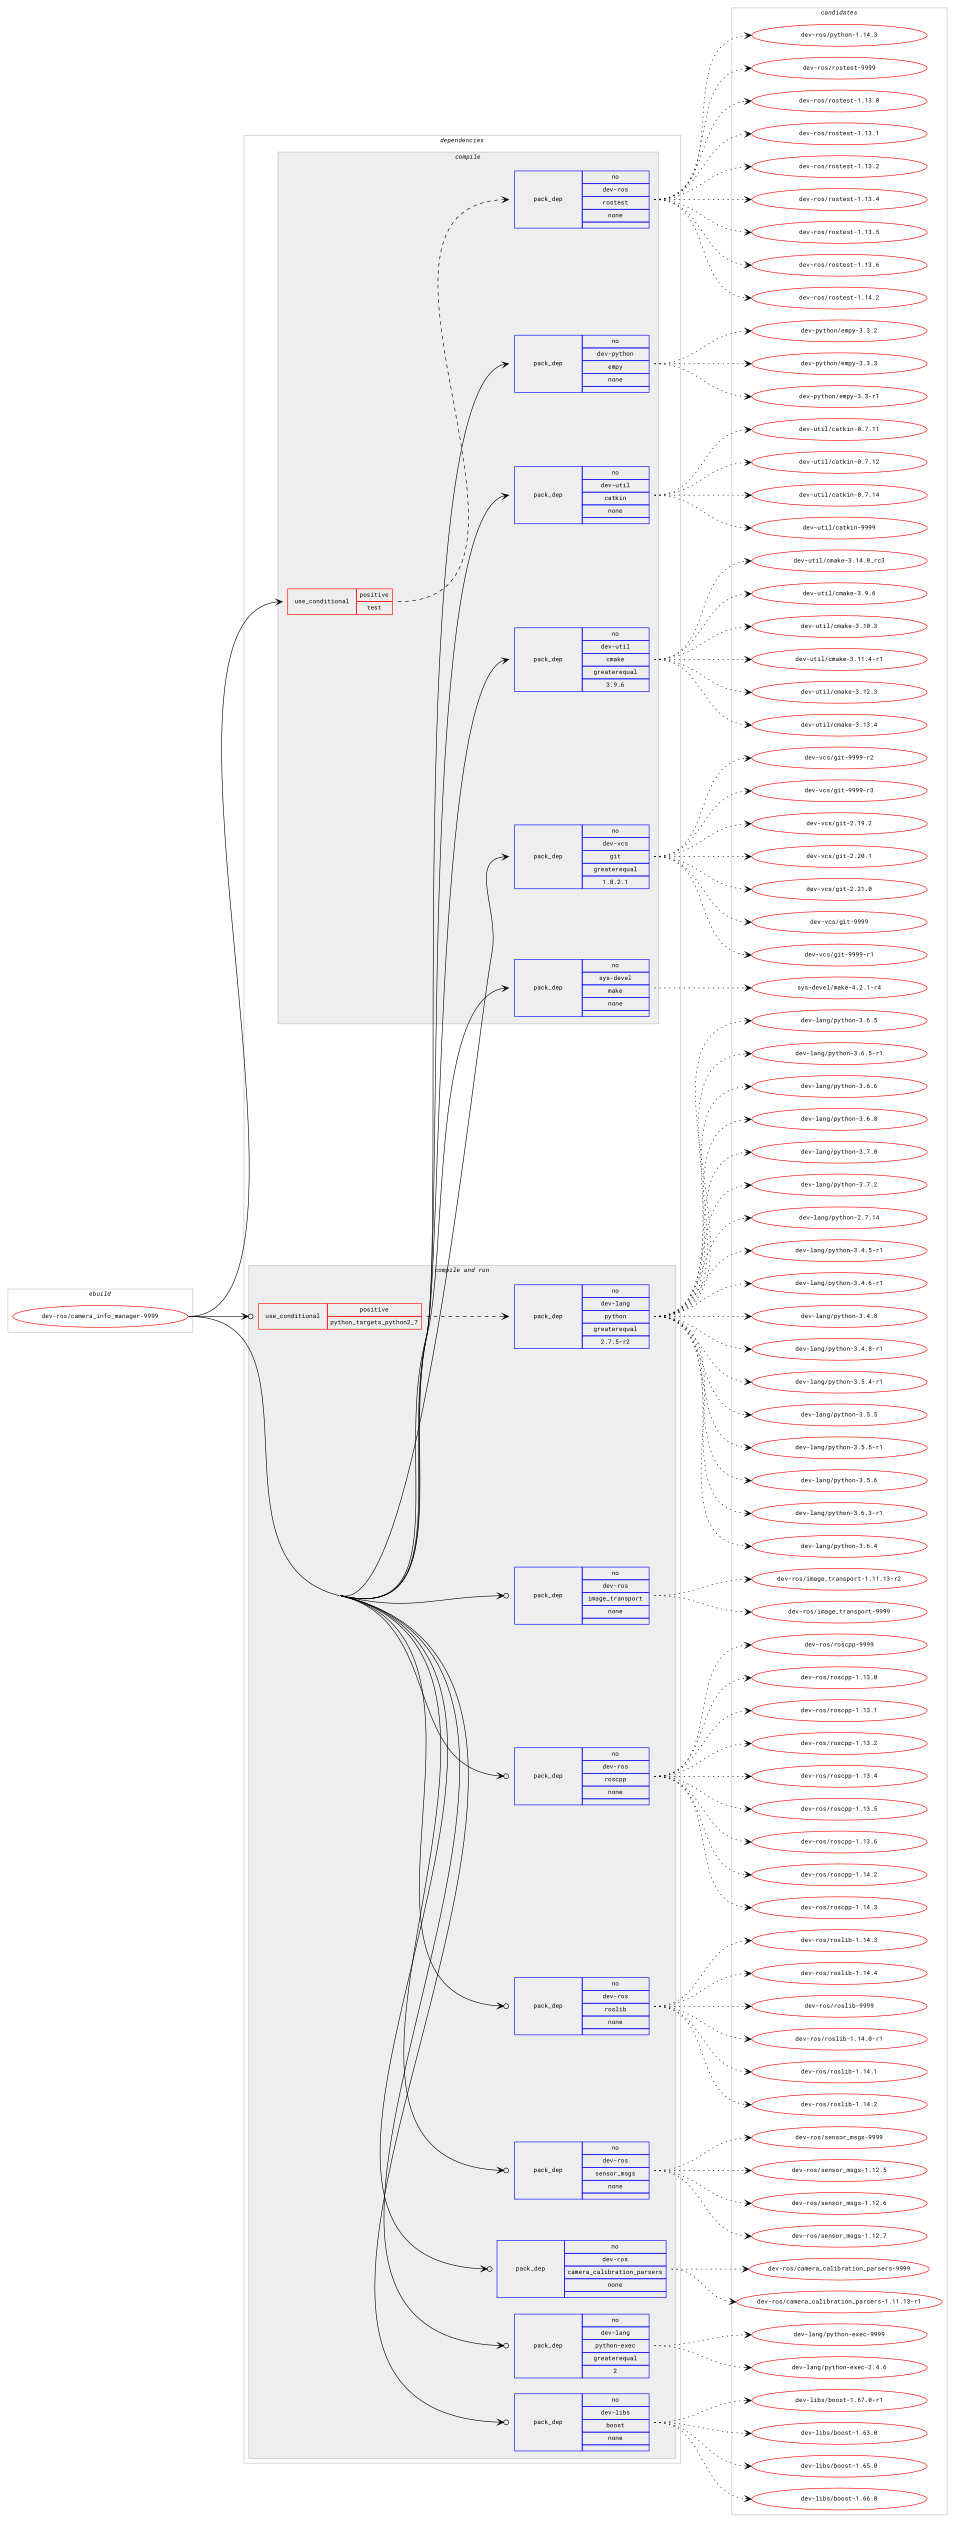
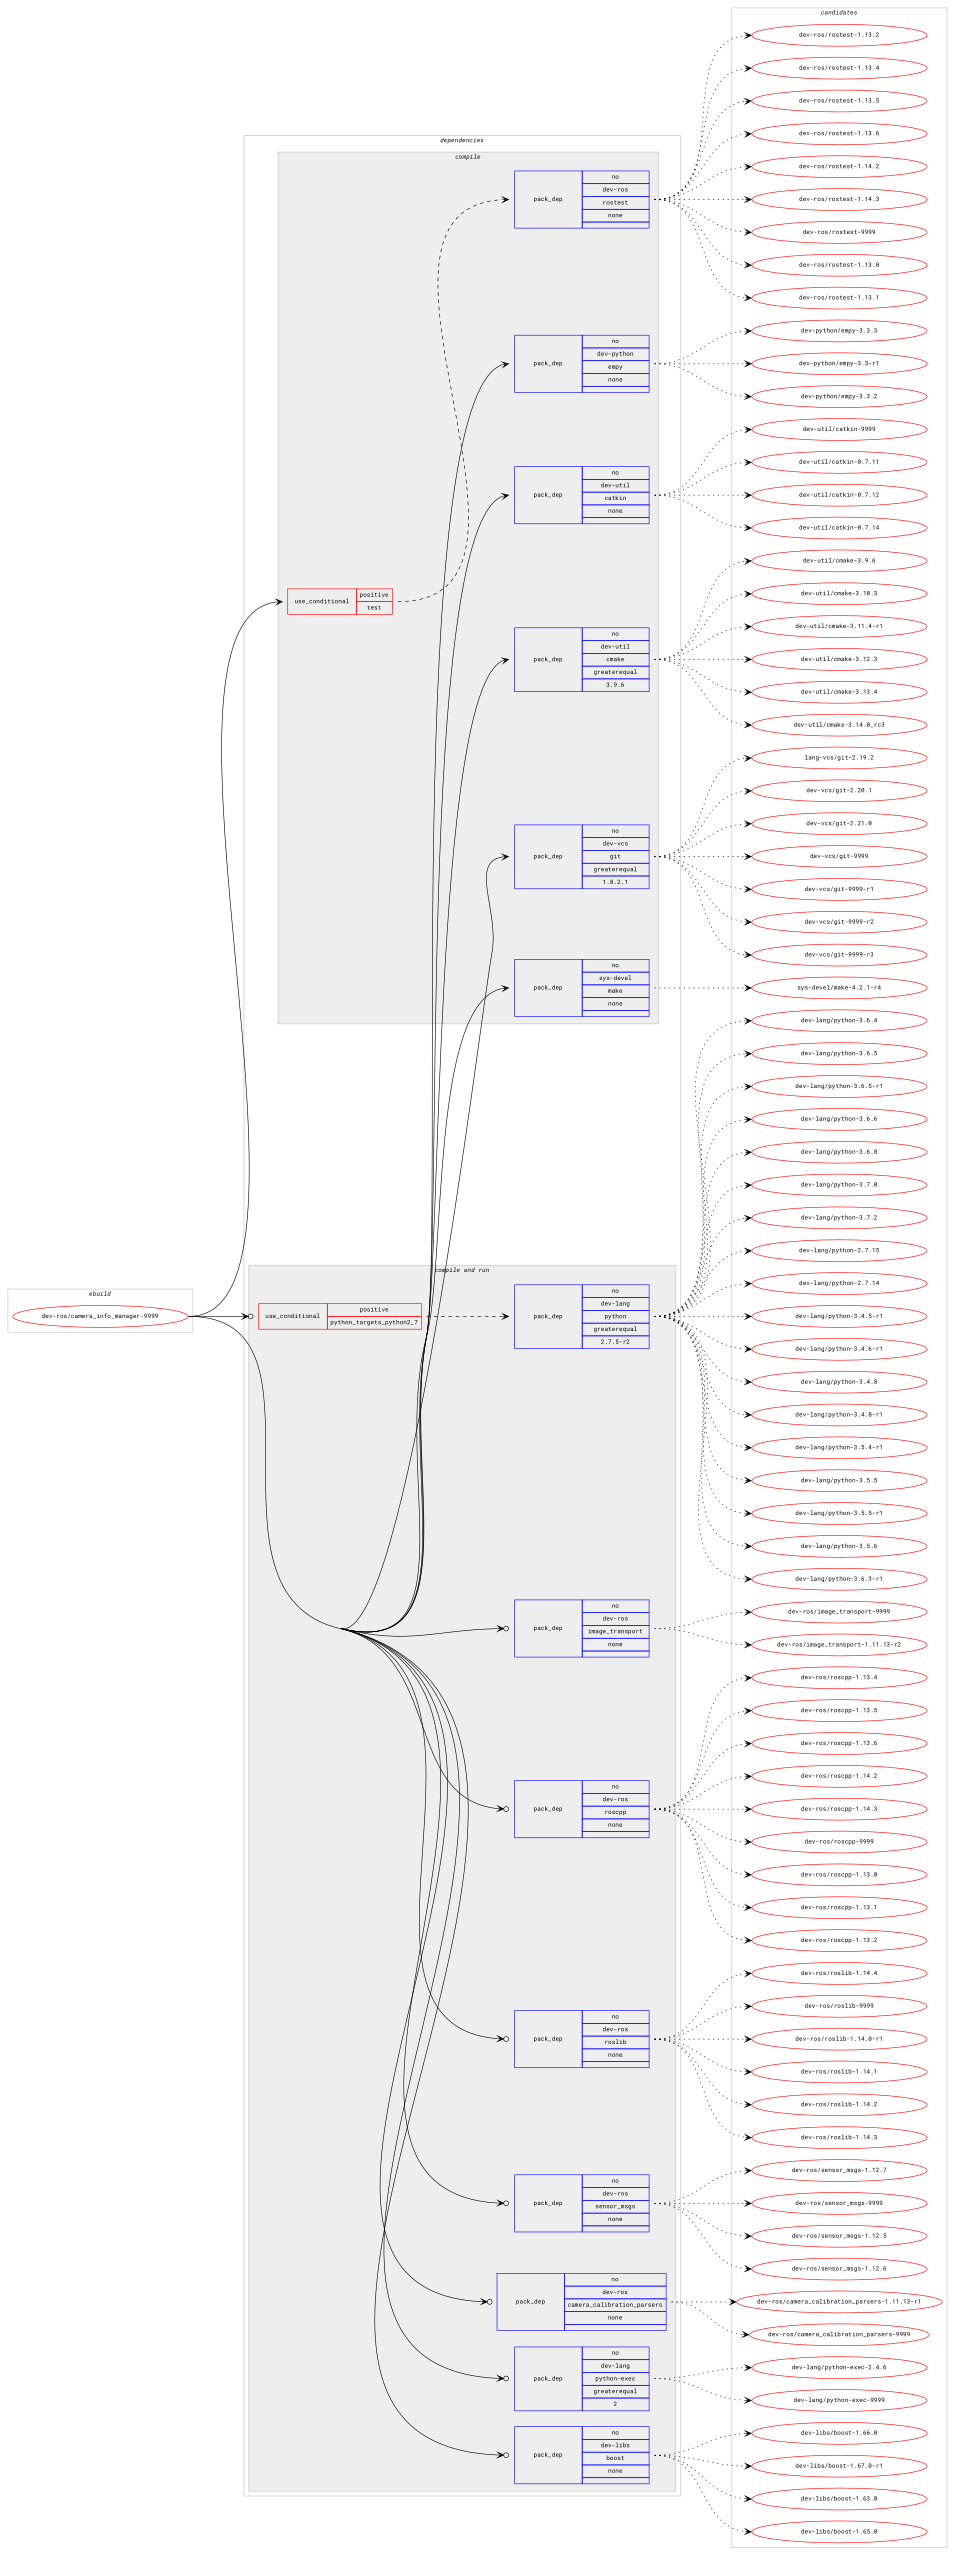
node "dev-ros/python-1.14.3": label "dev-ros/python-1.14.3" -> "dev-ros/rostest-1.14.3"
node "dev-vcs/git-2.19.2": label "dev-vcs/git-2.19.2" -> "lang-vcs/git-2.19.2"
node "dev-lang/python-2.7.15": added
